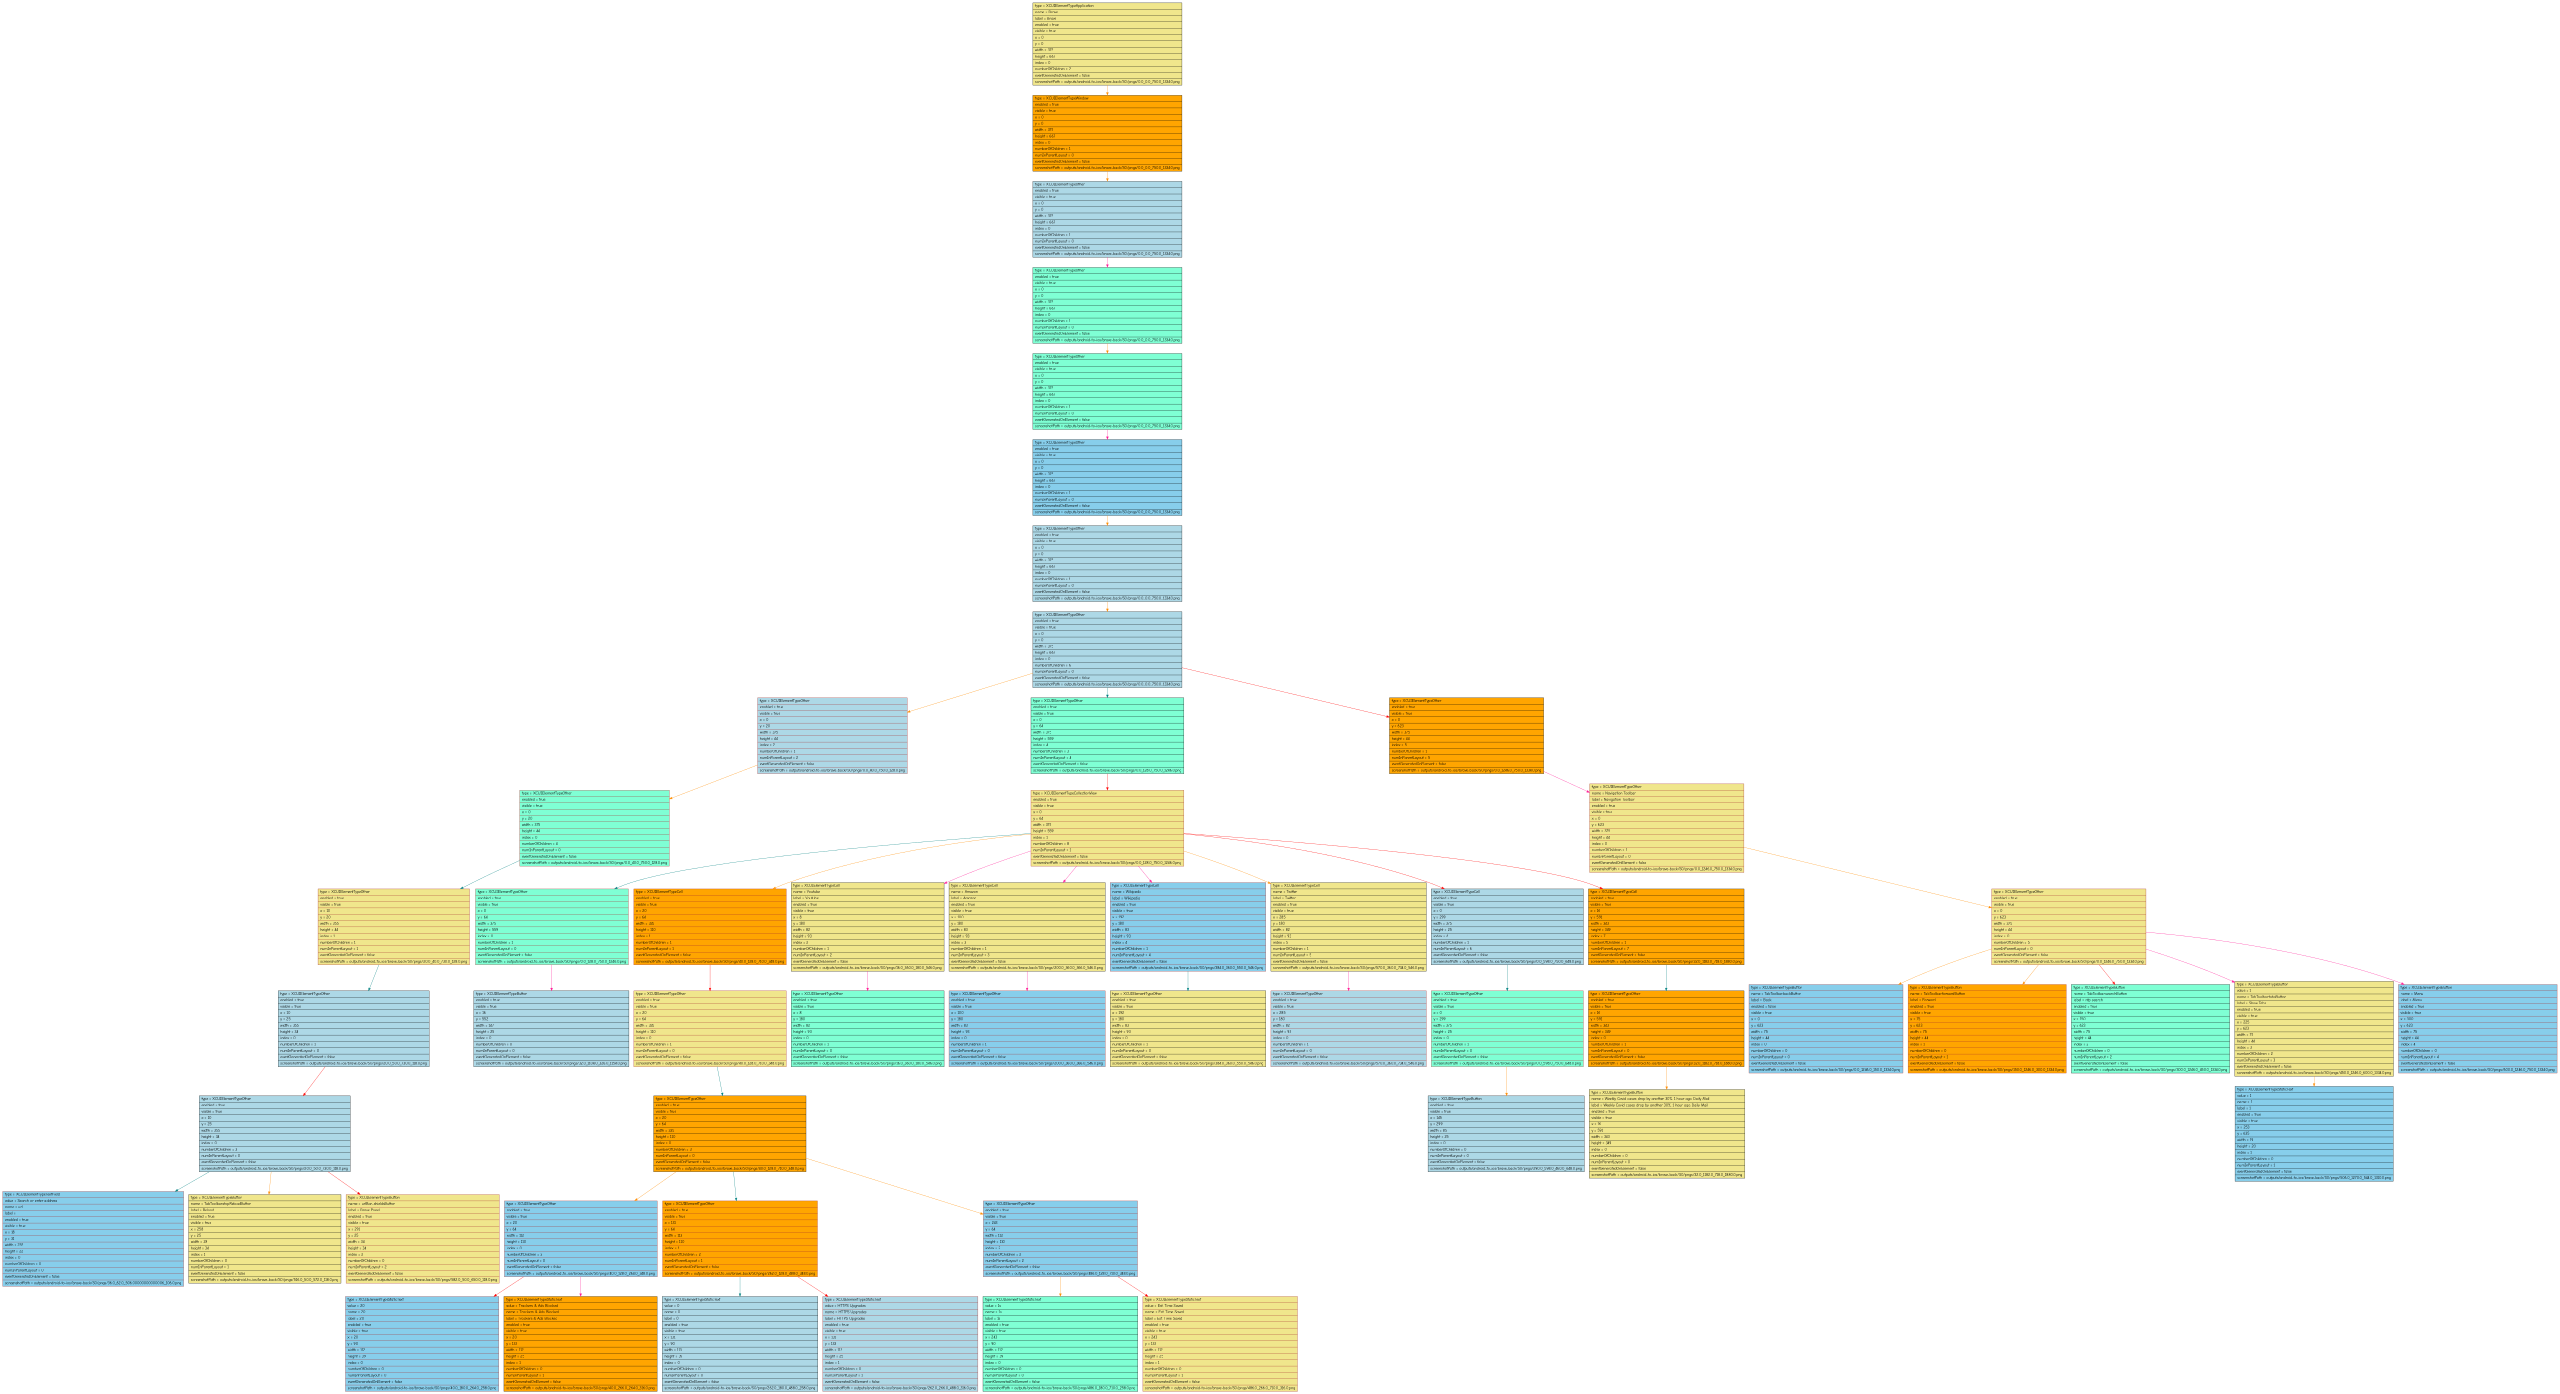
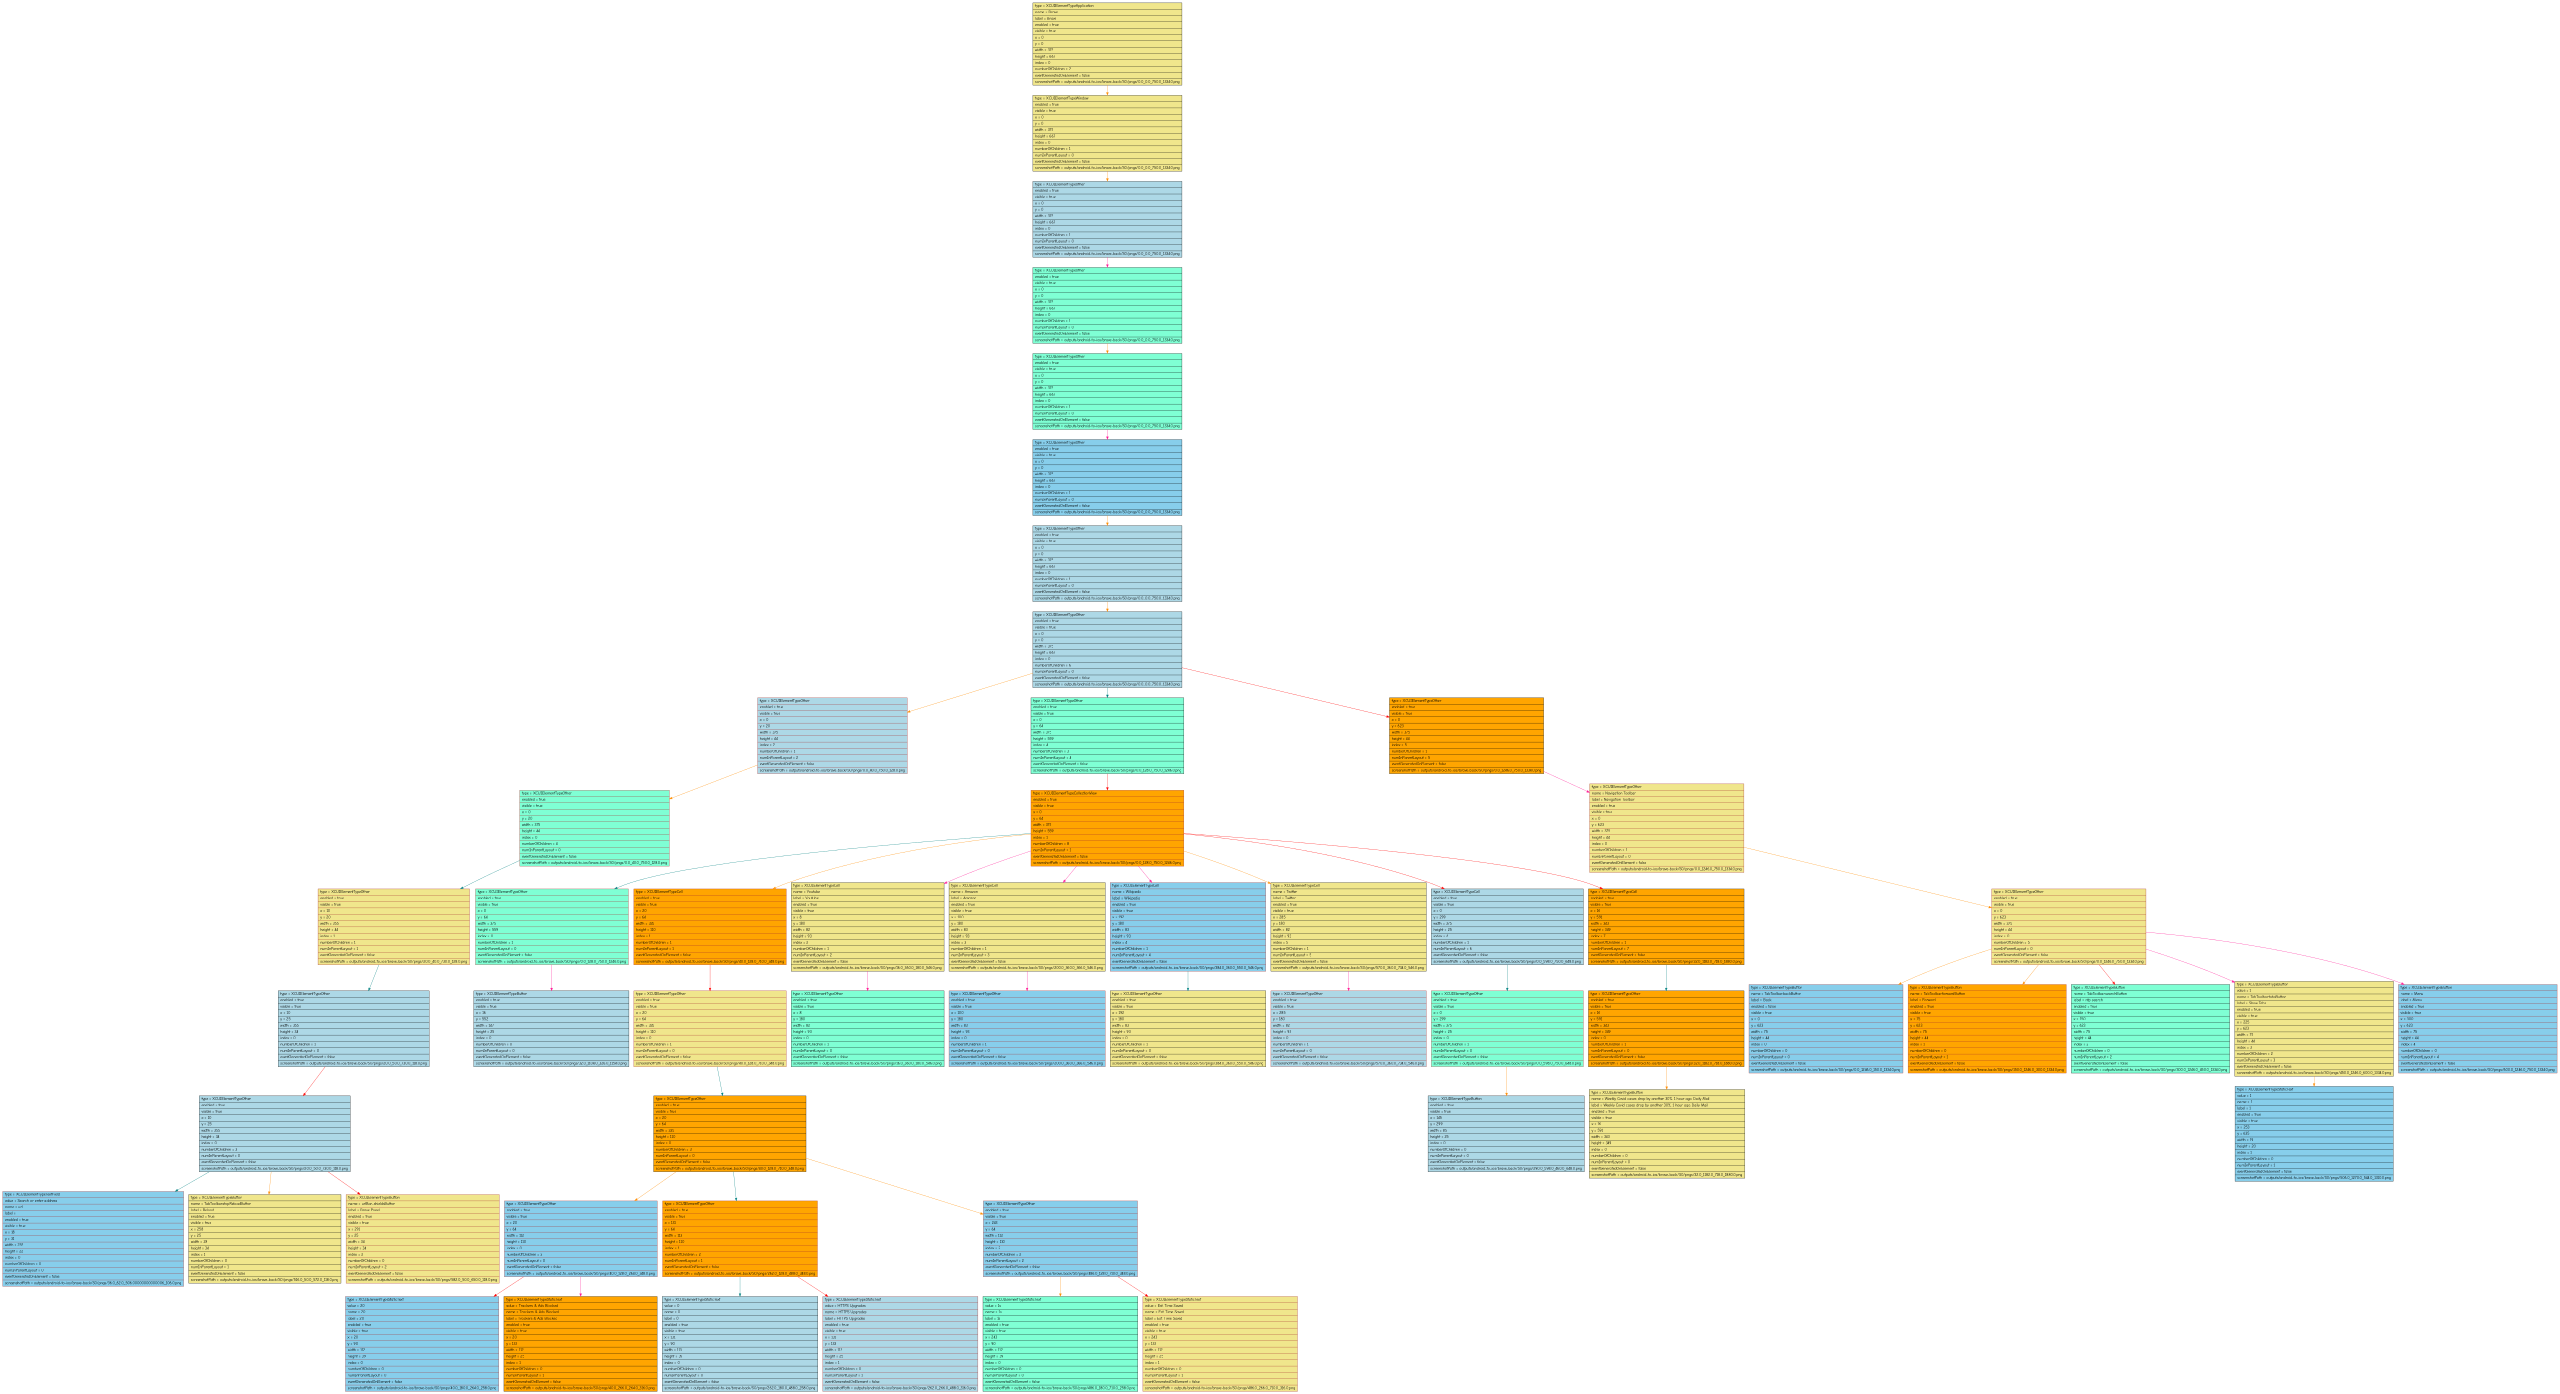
node "type = XCUIElementTypeWindow": fillcolor orange -> khaki
node "type = XCUIElementTypeCollectionView": fillcolor khaki -> orange
